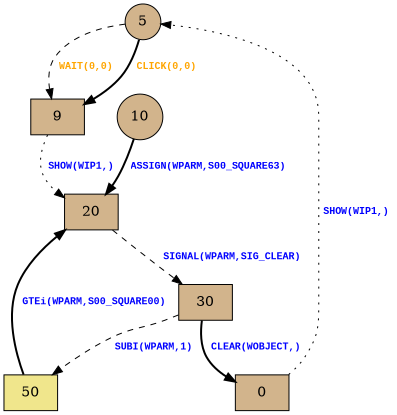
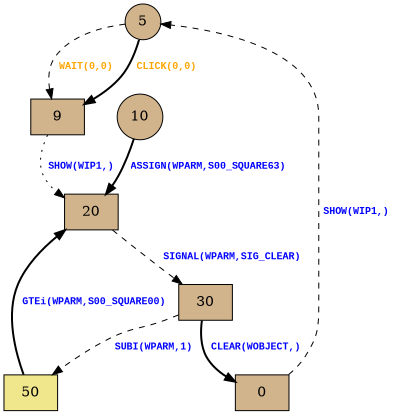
edge "0" -> "5": style dotted -> dashed
